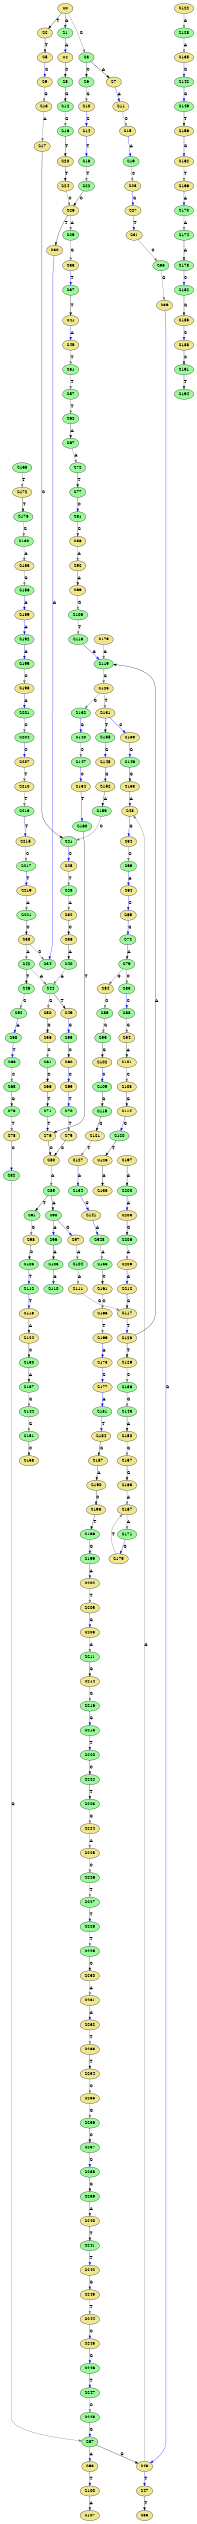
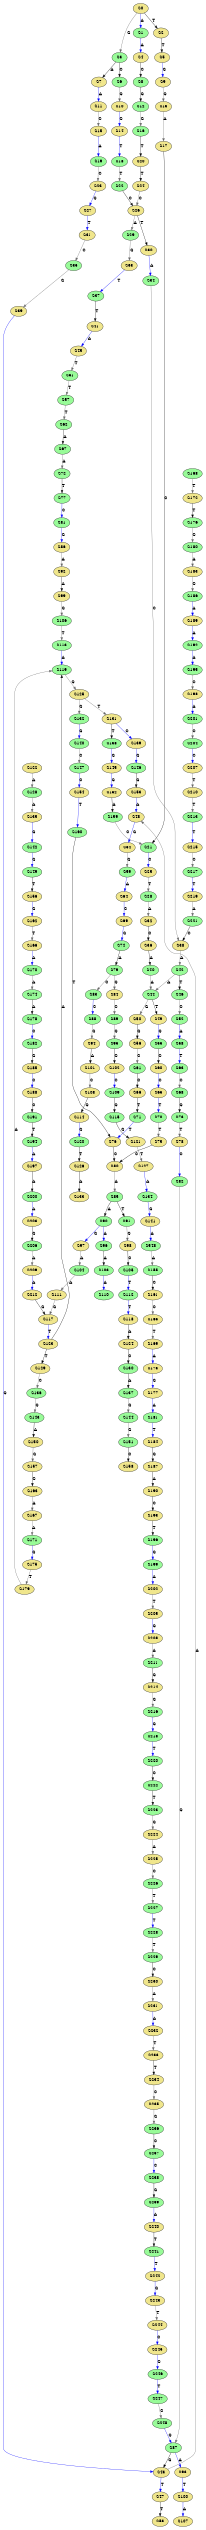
edge "S38" -> "S34": reversed
edge "S194" -> "S197": added, label "A"
edge "S175" -> "S167": now "S175" -> "S179"
